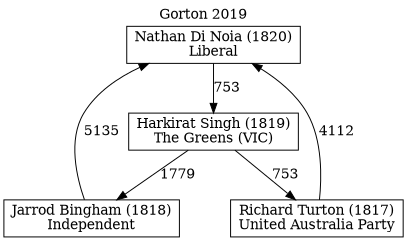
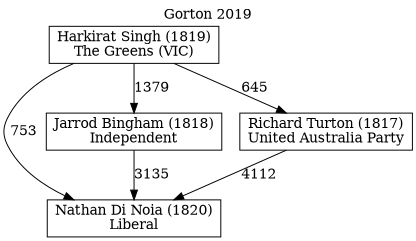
edge "Nathan Di Noia (1820) Liberal" -> "Harkirat Singh (1819) The Greens (VIC)": reversed
edge "Jarrod Bingham (1818) Independent" -> "Nathan Di Noia (1820) Liberal": label "5135" -> "3135"
edge "Harkirat Singh (1819) The Greens (VIC)" -> "Jarrod Bingham (1818) Independent": label "1779" -> "1379"
edge "Harkirat Singh (1819) The Greens (VIC)" -> "Richard Turton (1817) United Australia Party": label "753" -> "645"
